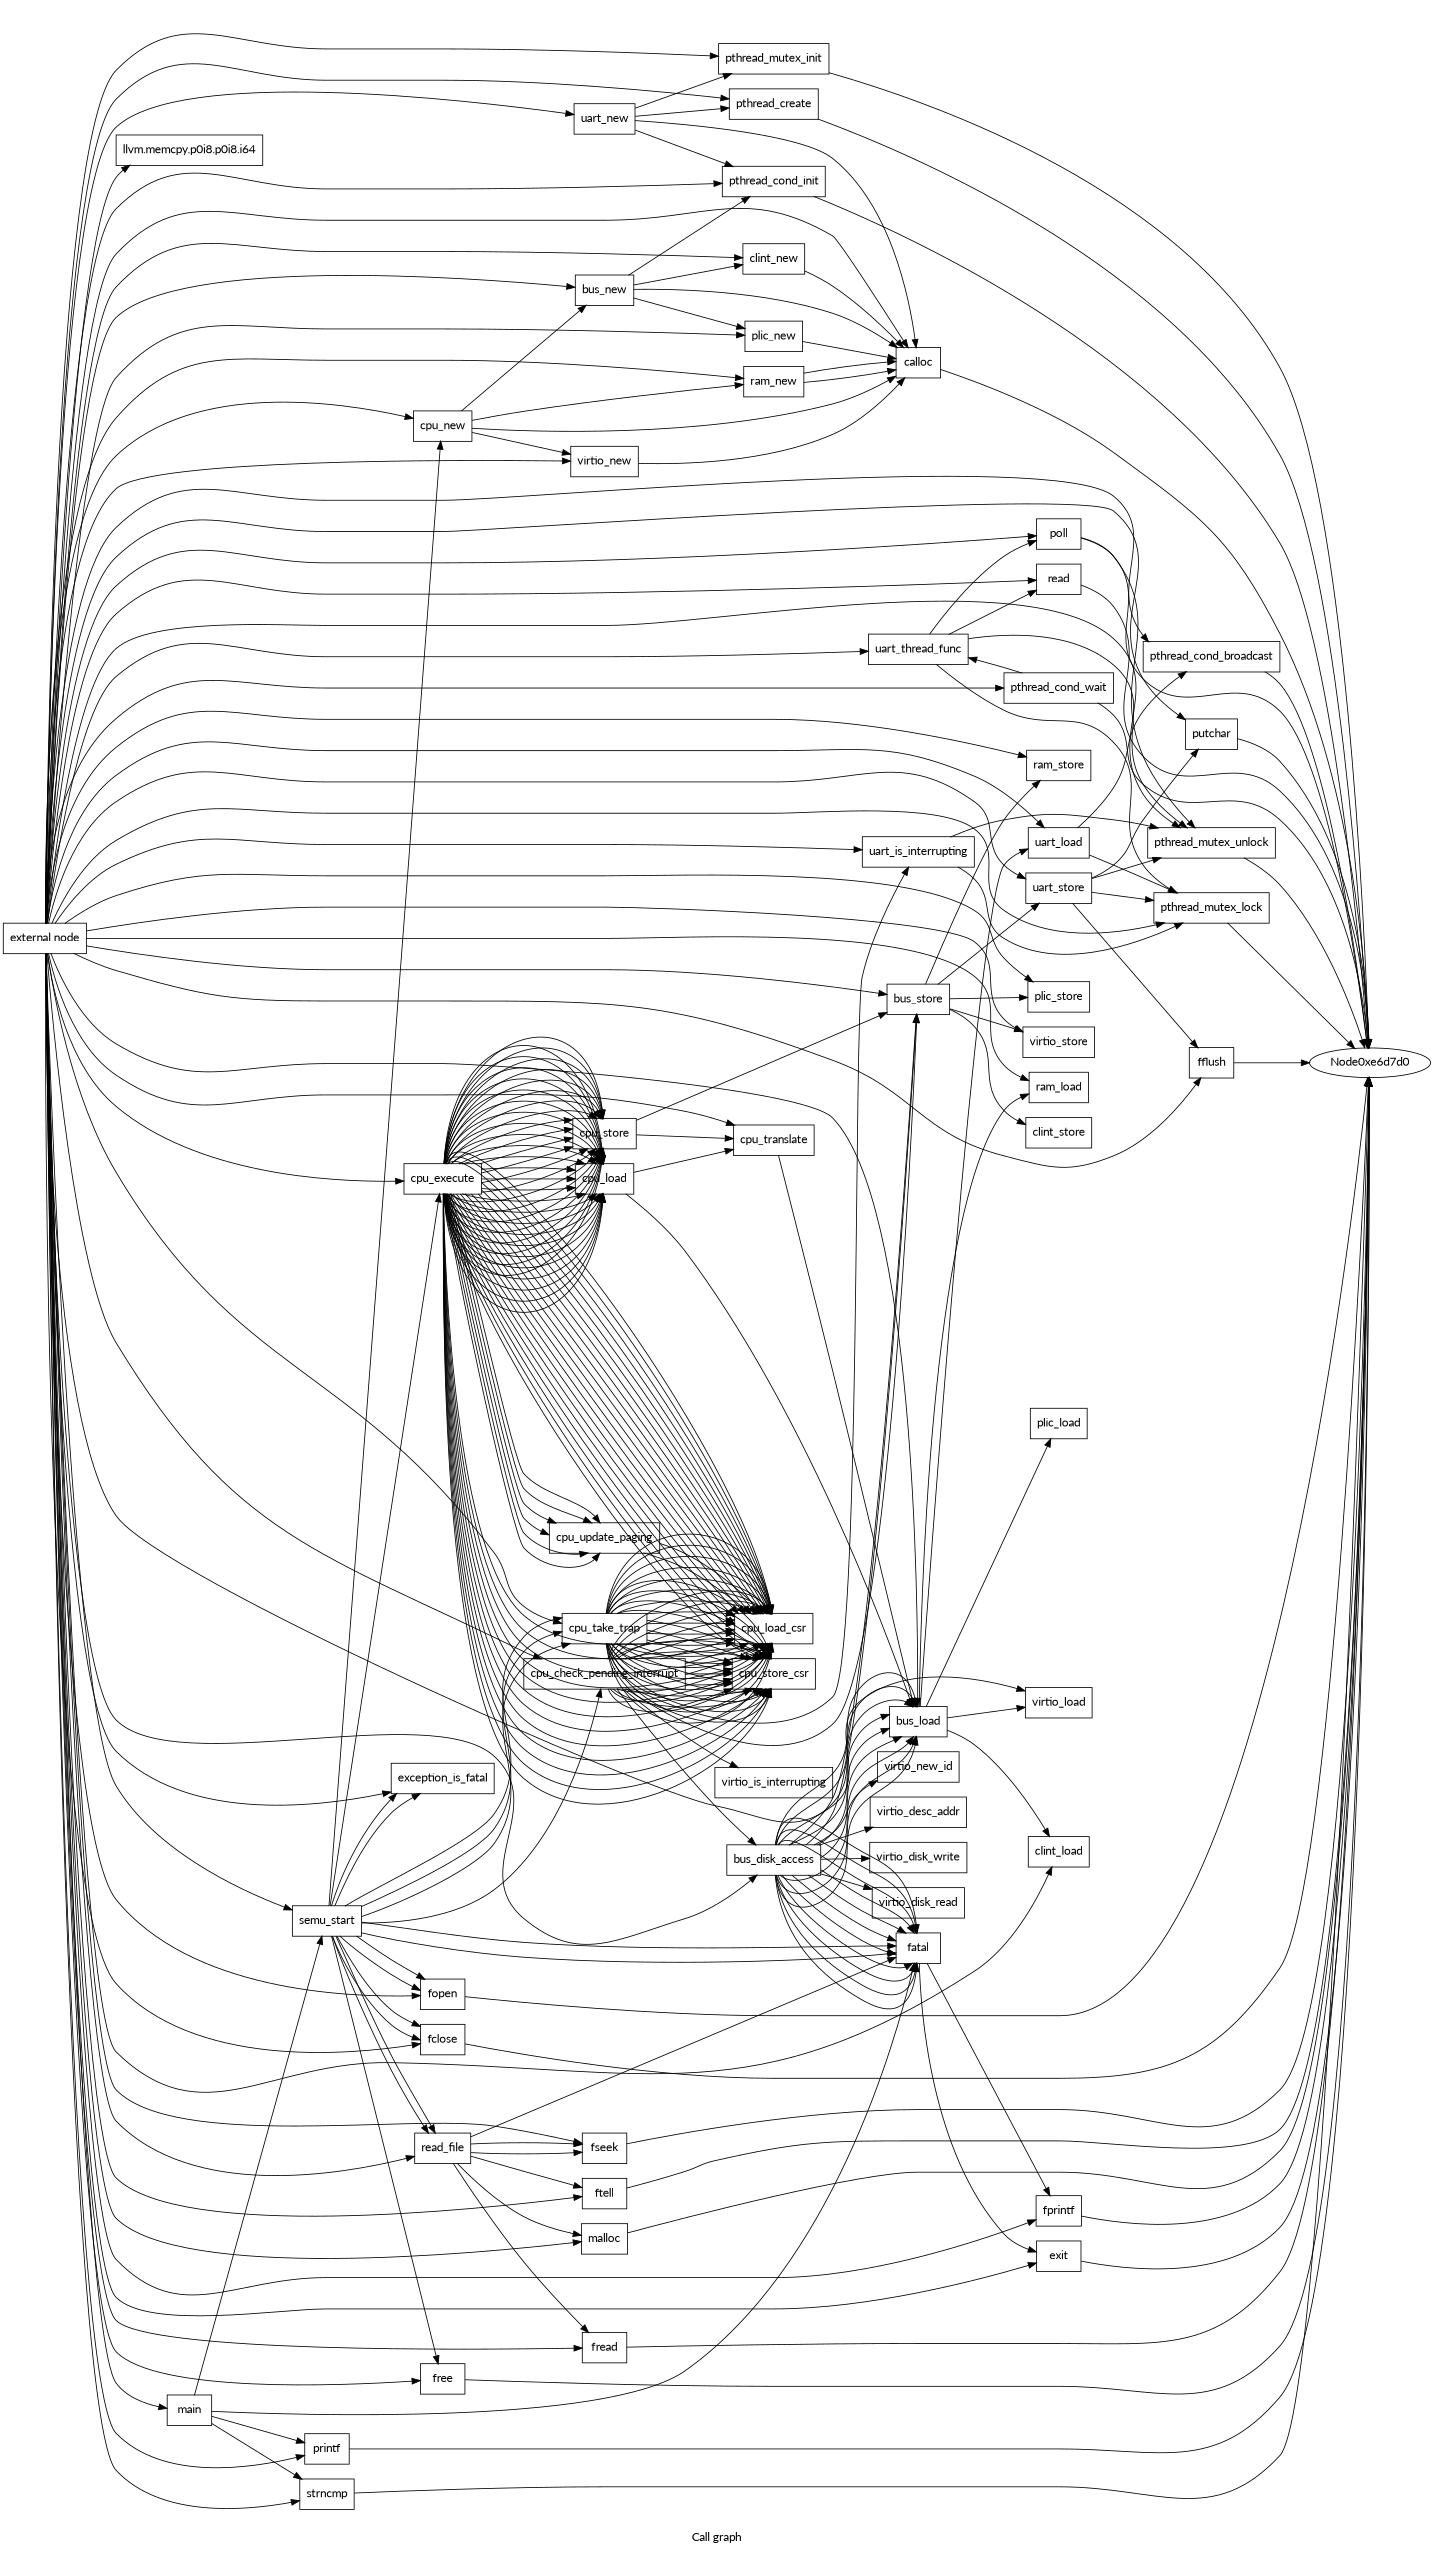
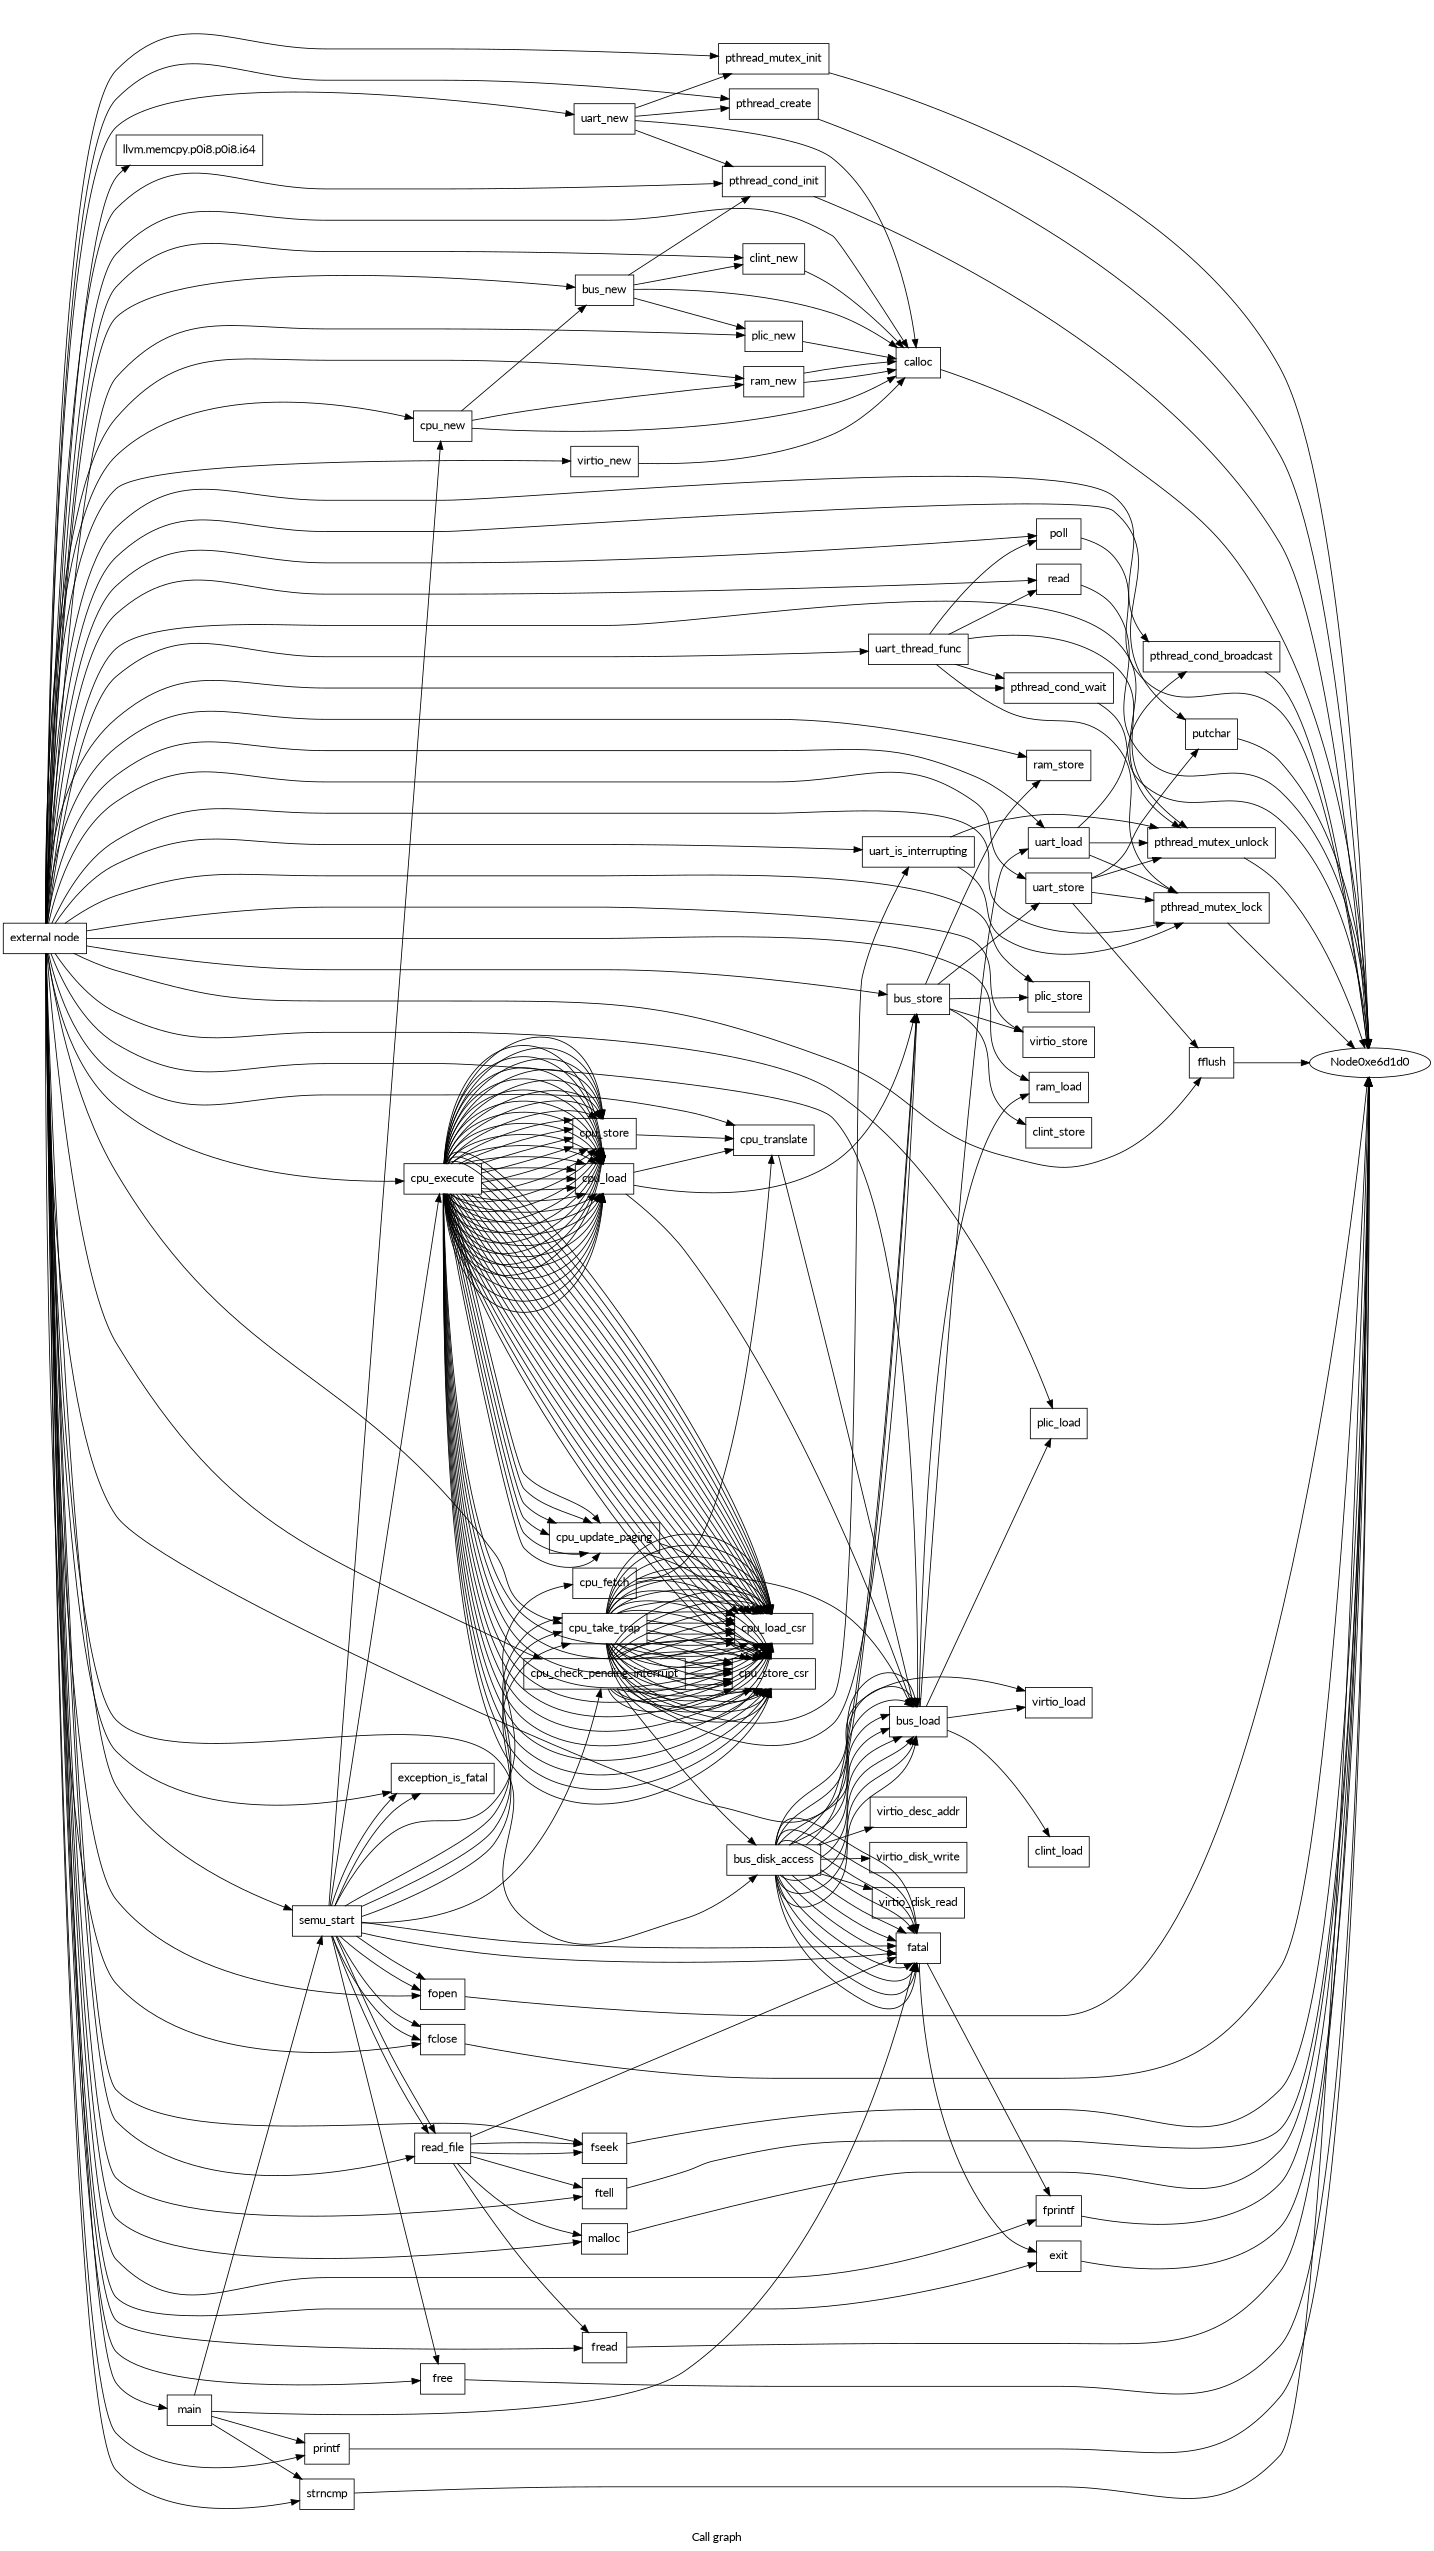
edge "cpu_new" -> "virtio_new": removed
edge "pthread_cond_wait" -> "uart_thread_func": reversed
edge "poll" -> "pthread_mutex_unlock": now "uart_load" -> "pthread_mutex_unlock"
node "Node0xe6d7d0": label "Node0xe6d7d0" -> "Node0xe6d1d0"
edge "cpu_store" -> "bus_store": now "cpu_load" -> "bus_store"
node "cpu_fetch": added
node "virtio_new_id": removed
node "virtio_is_interrupting": removed
edge "external node" -> "clint_load": now "external node" -> "plic_load"
